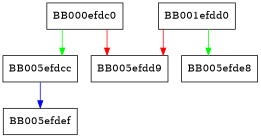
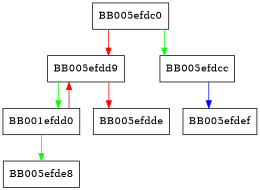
node "BB000efdc0": label "BB000efdc0" -> "BB005efdc0"
edge "BB005efdd9" -> "BB001efdd0": added
node "BB005efdde": added
